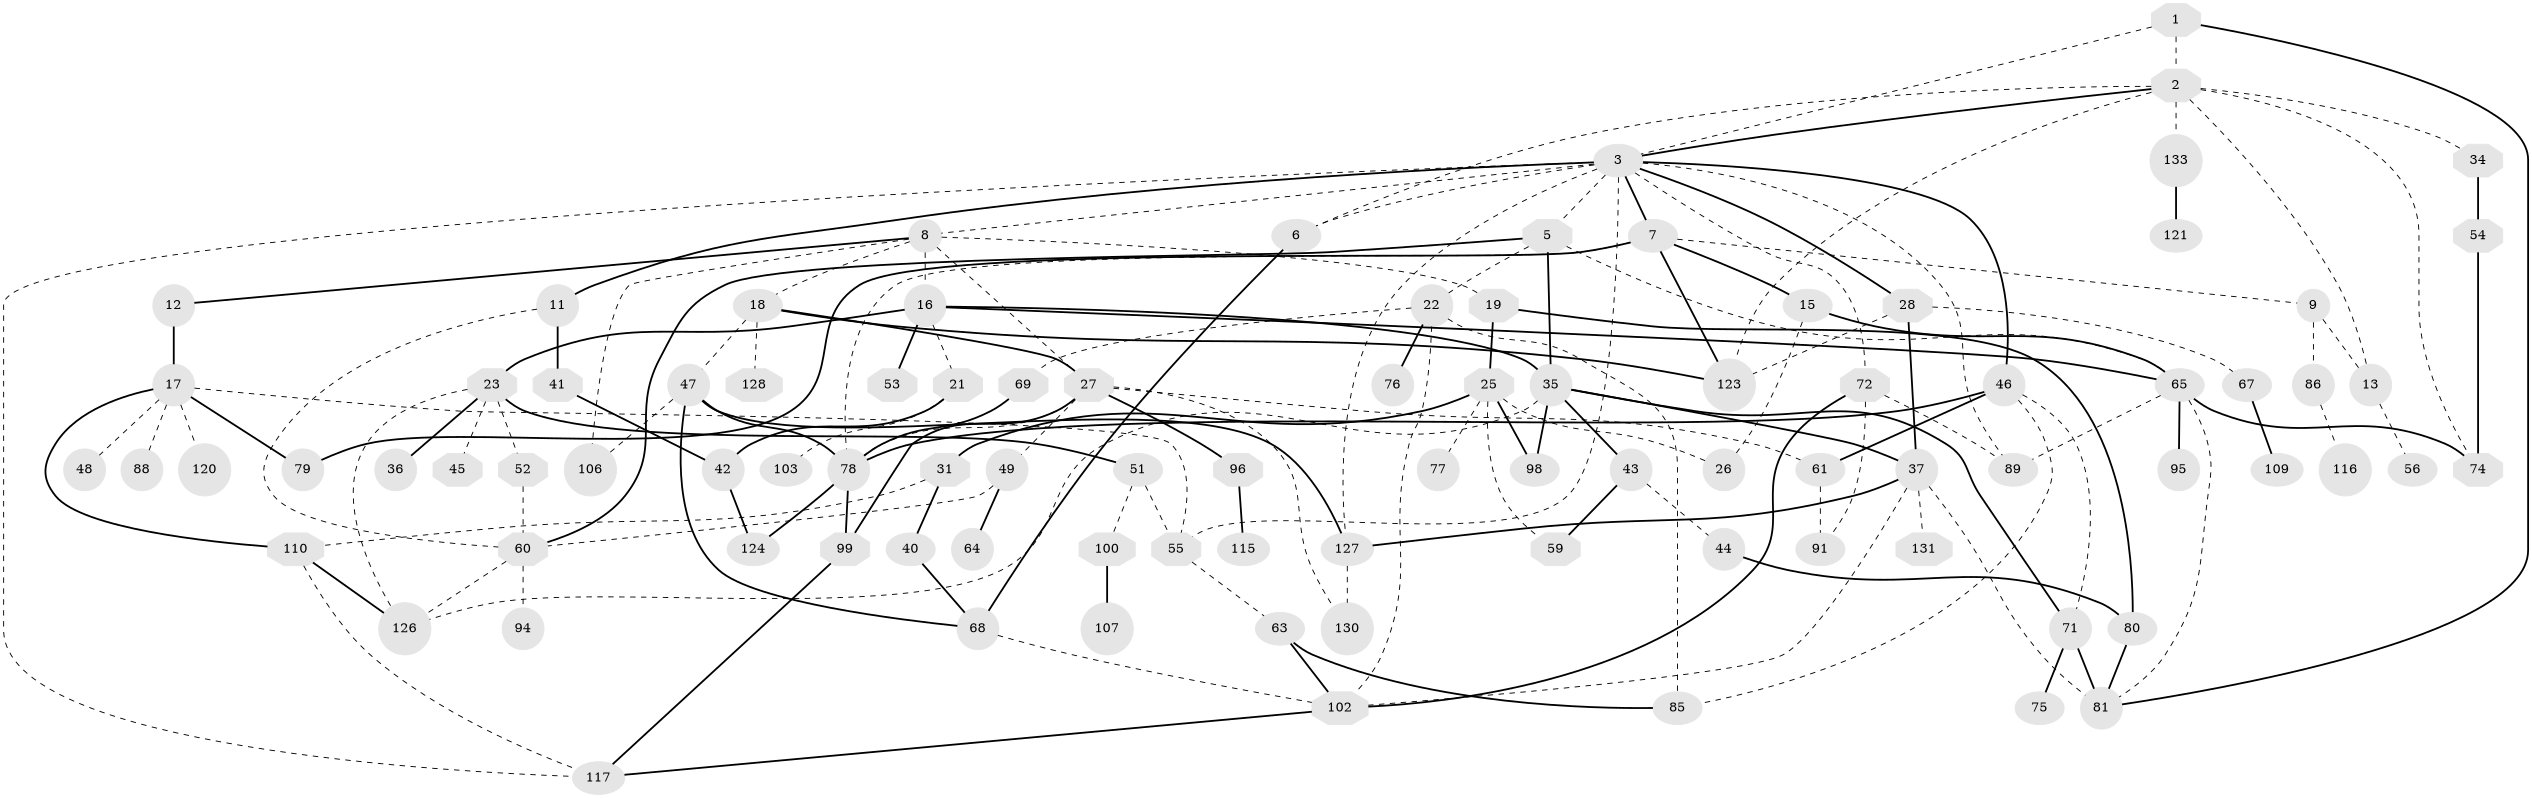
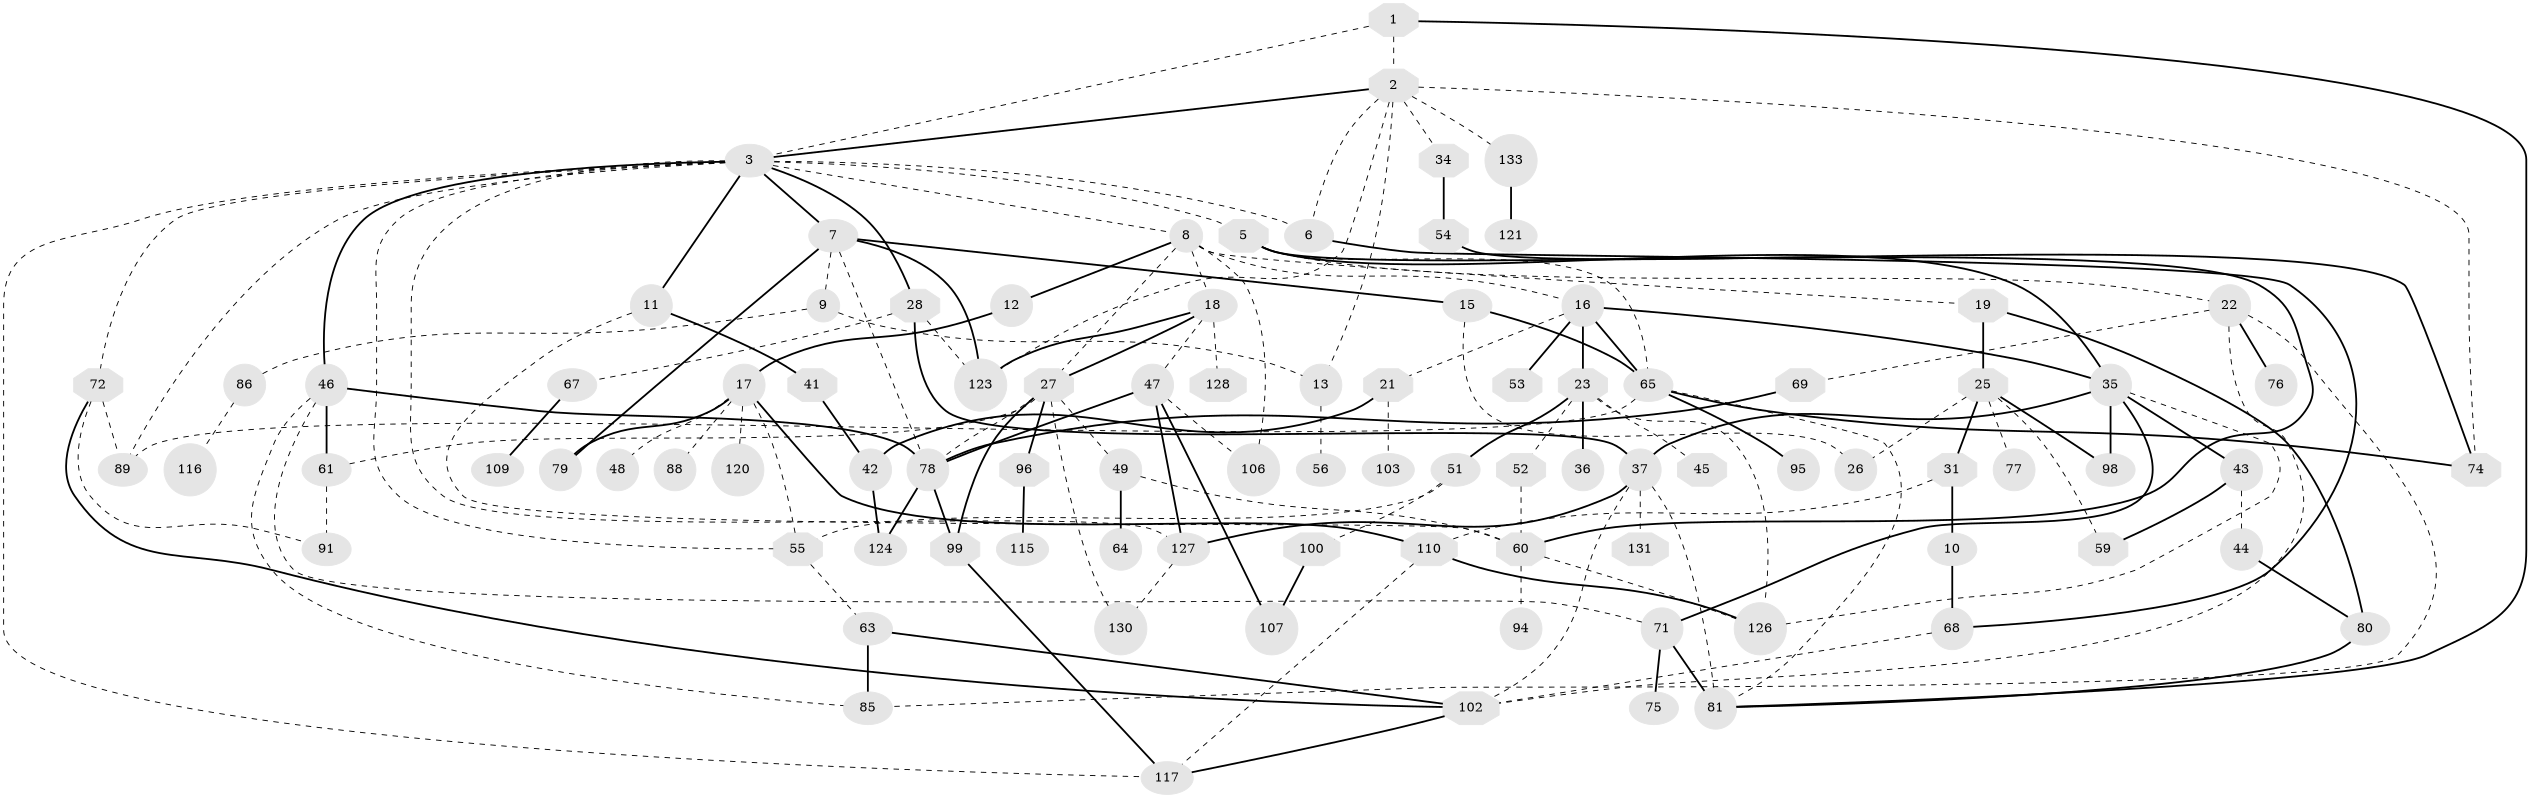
node "40": label "40" -> "10"
edge "47" -- "68": now "47" -- "107"
